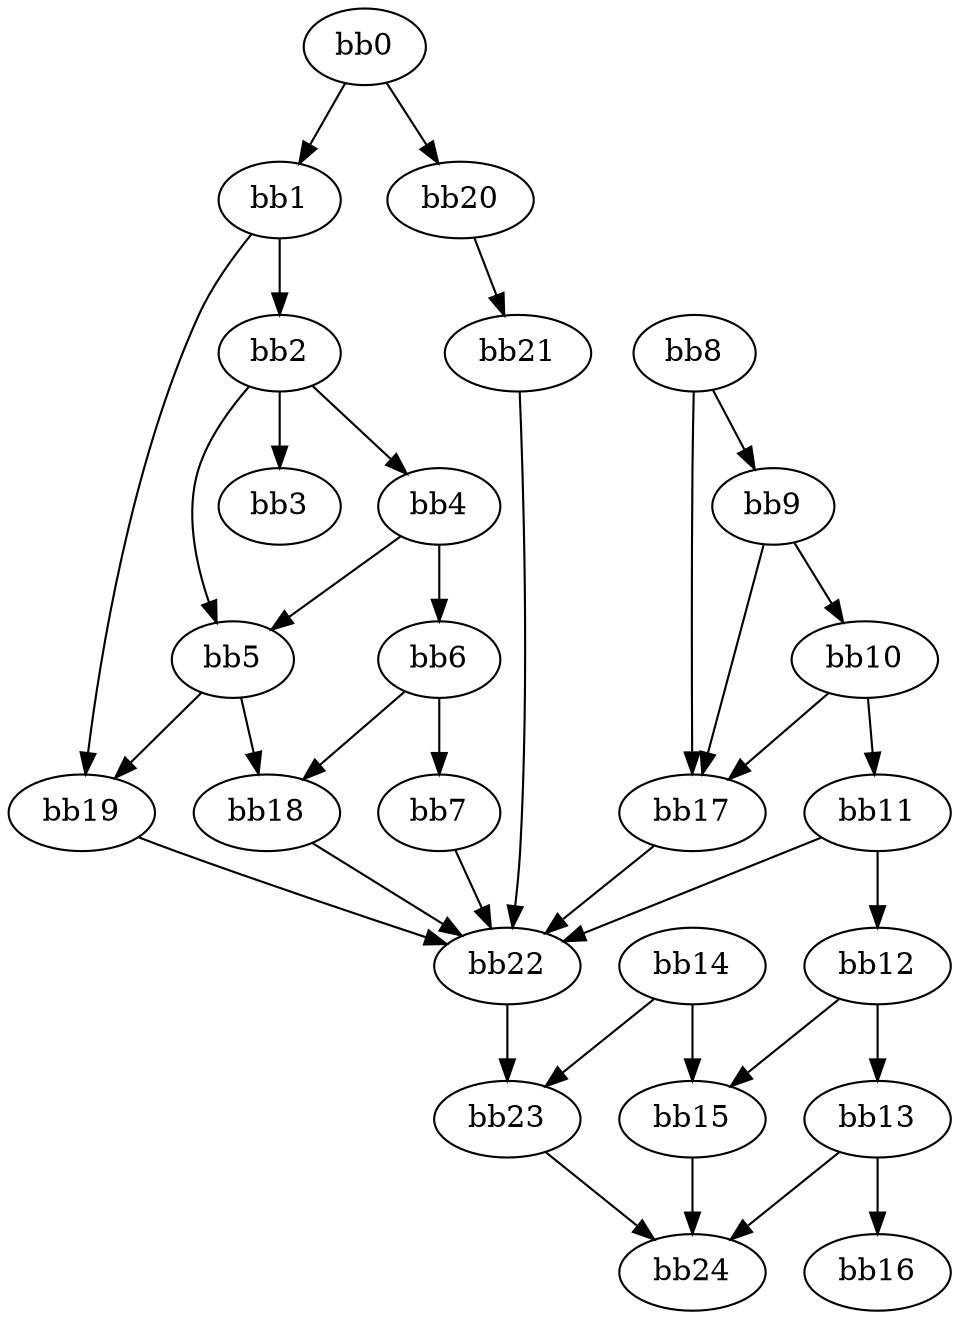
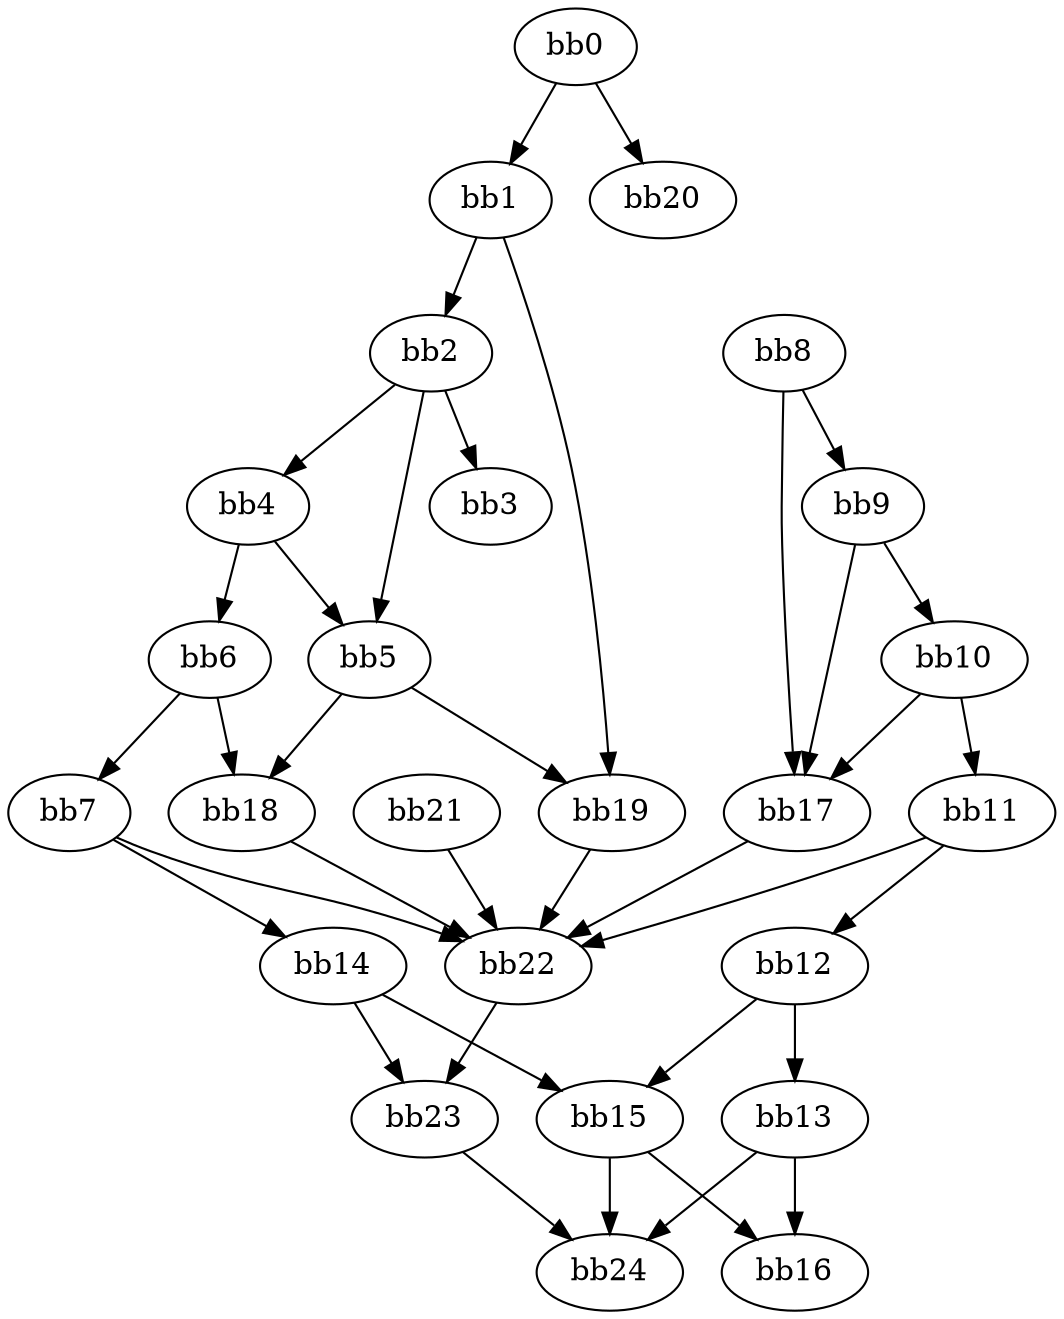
edge "bb20" -> "bb21": removed
edge "bb7" -> "bb14": added
edge "bb15" -> "bb16": added
